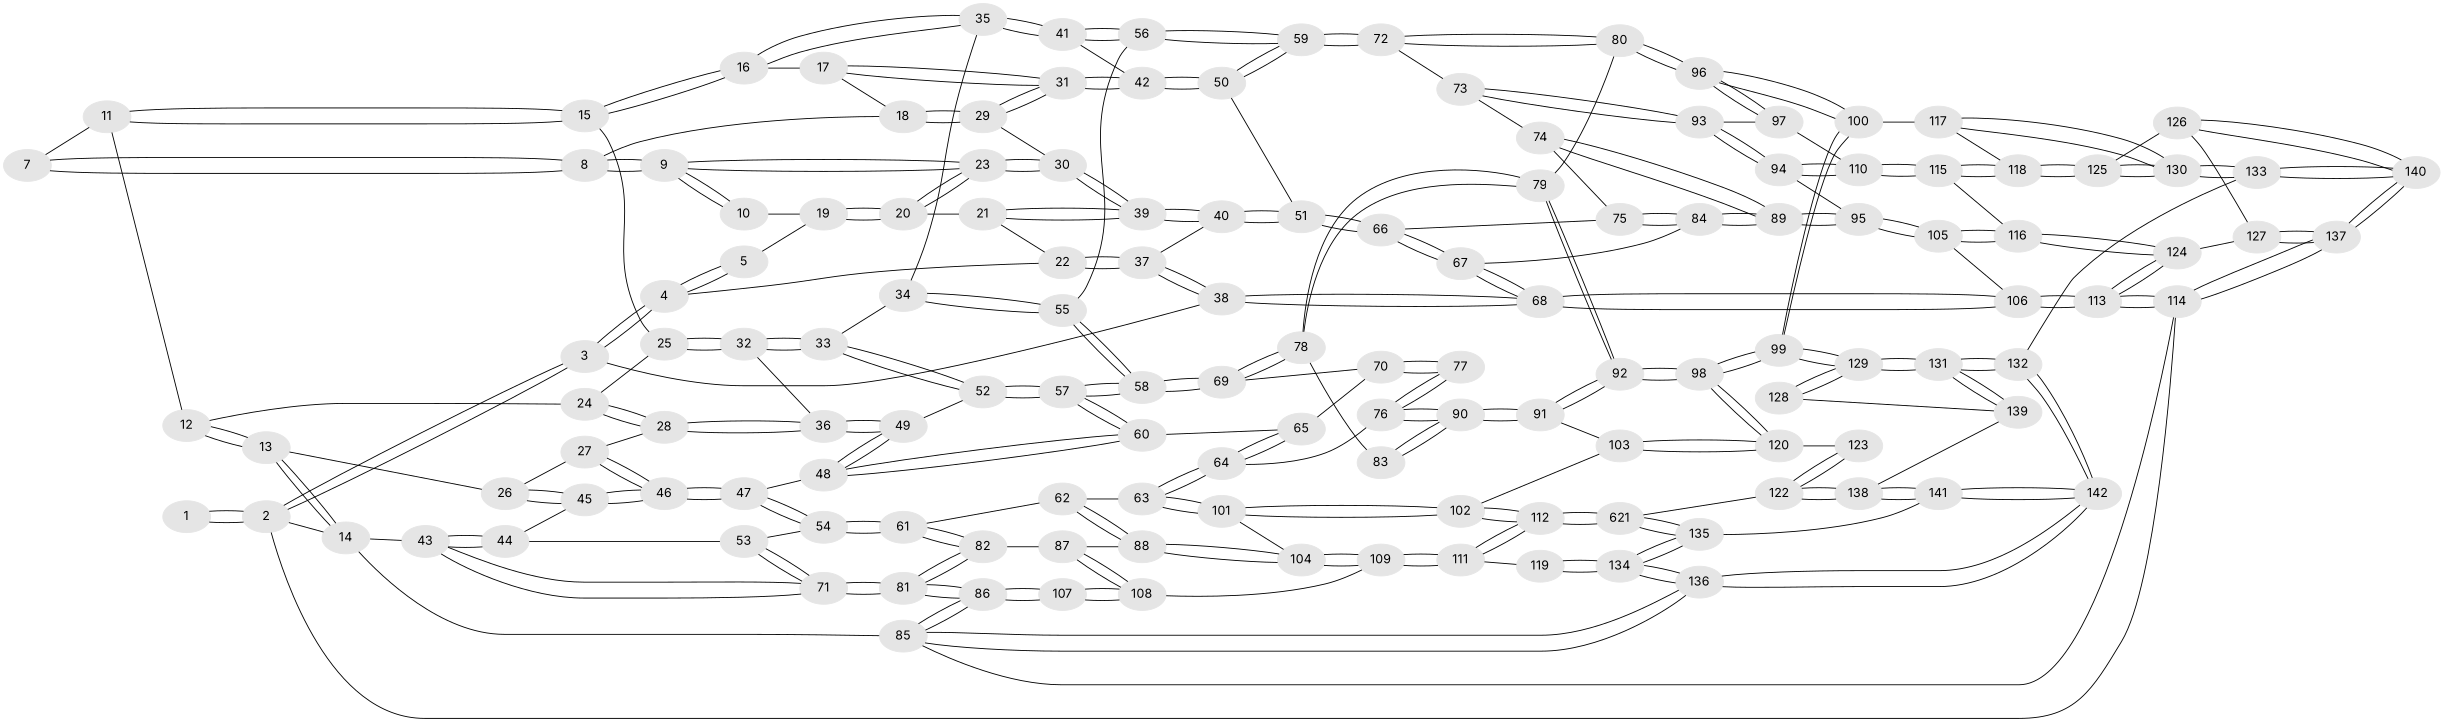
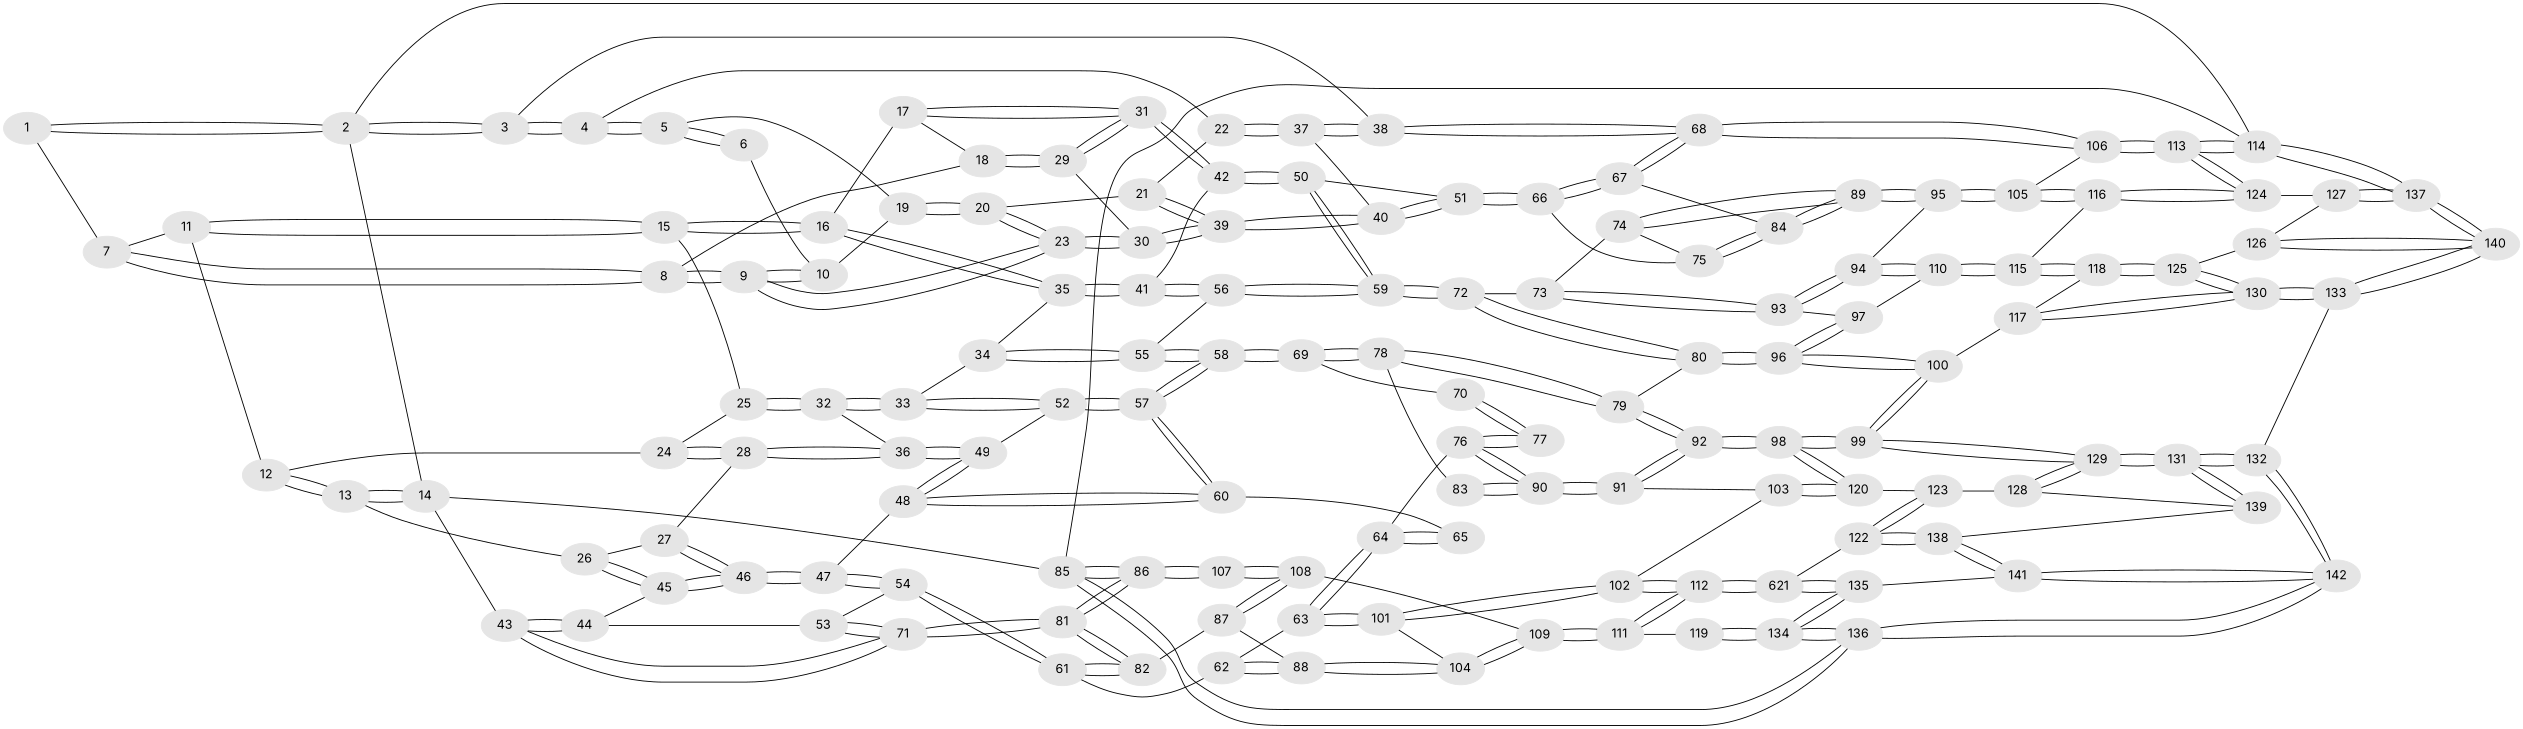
node "6": added
edge "1" -- "7": added
edge "70" -- "65": removed
edge "123" -- "128": added
